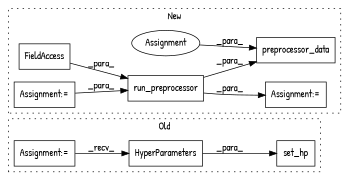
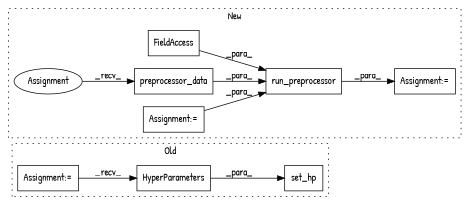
edge "Assignment" -> "preprocessor_data": label "_para_" -> "_recv_"
edge "run_preprocessor" -> "preprocessor_data": reversed
